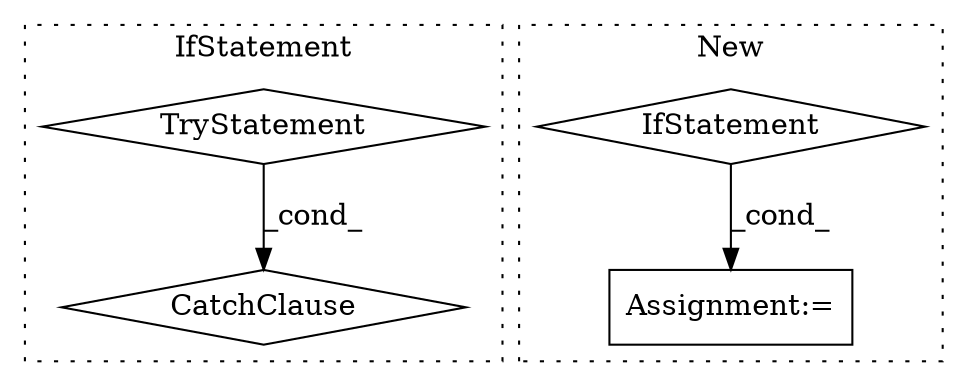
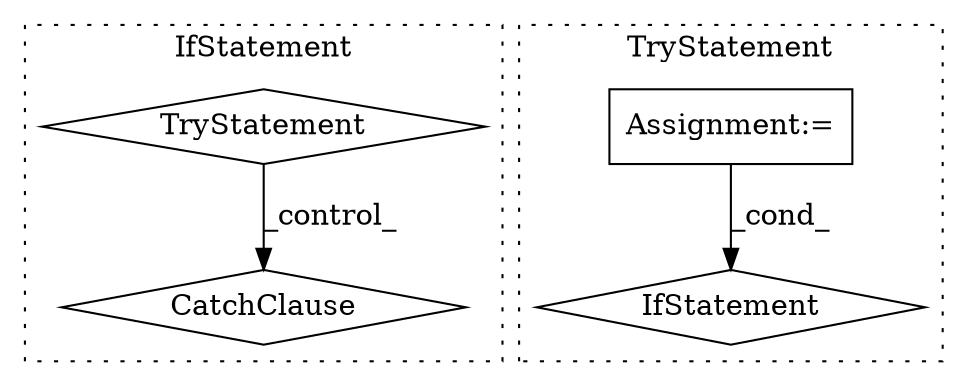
cluster "New": label "New" -> "TryStatement"
edge "IfStatement" -> "Assignment:=": reversed
edge "TryStatement" -> "CatchClause": label "_cond_" -> "_control_"
